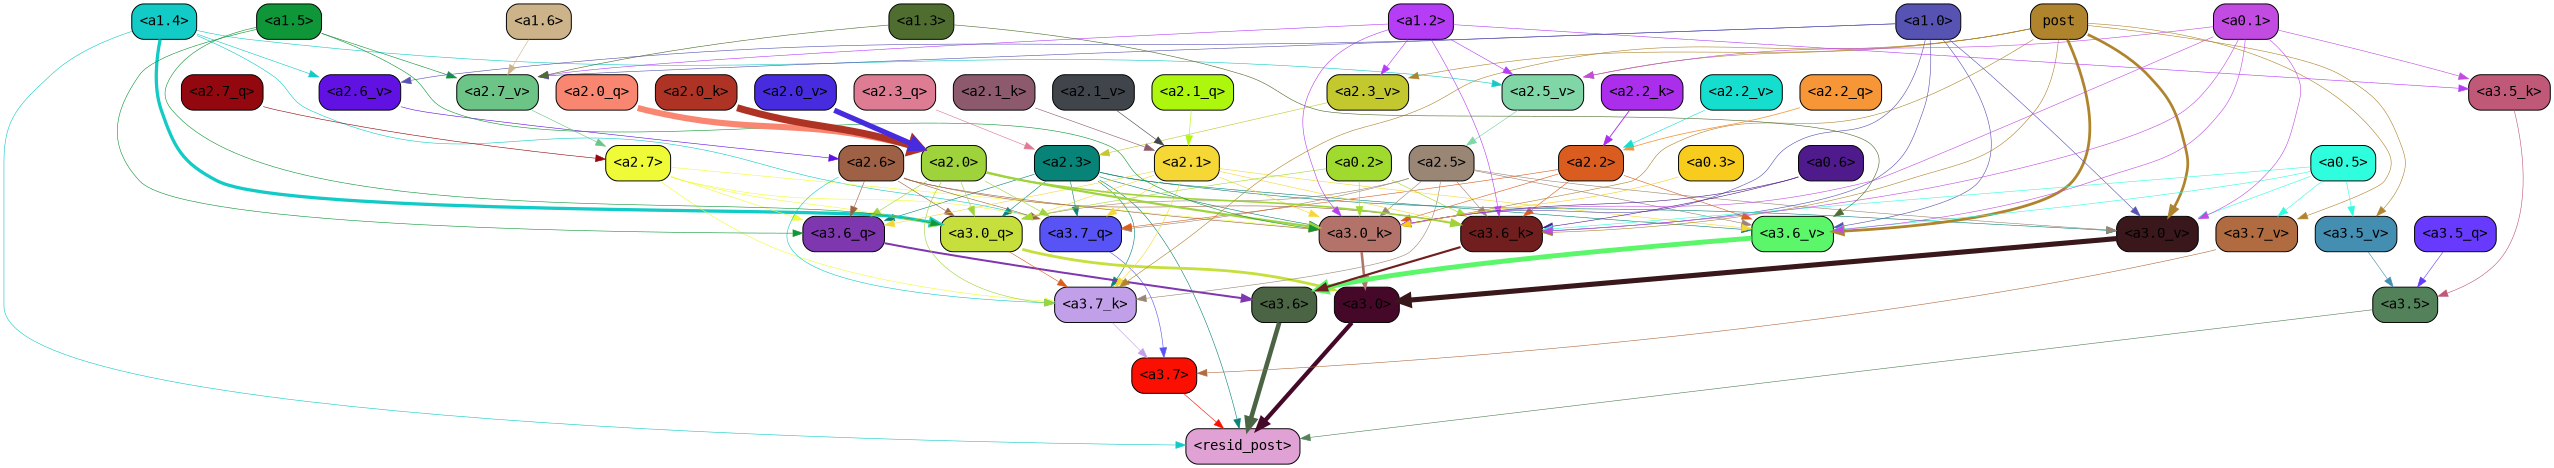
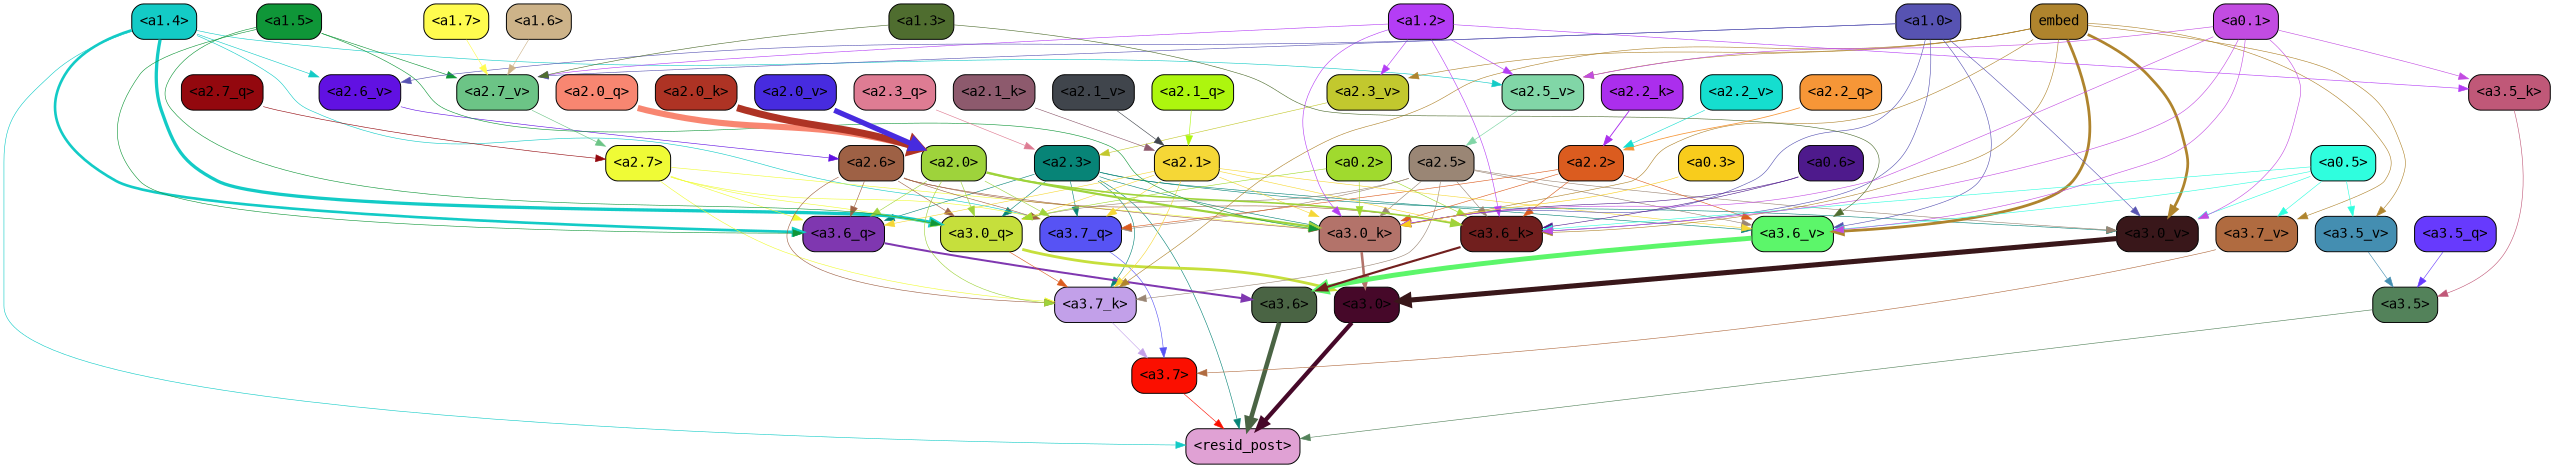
node "<a1.7>": added
node "post": label "post" -> "embed"
edge "<a1.4>" -> "<a3.6_q>": added
edge "<a2.6>" -> "<a3.7_k>": color #13cbc6 -> #9e6145
